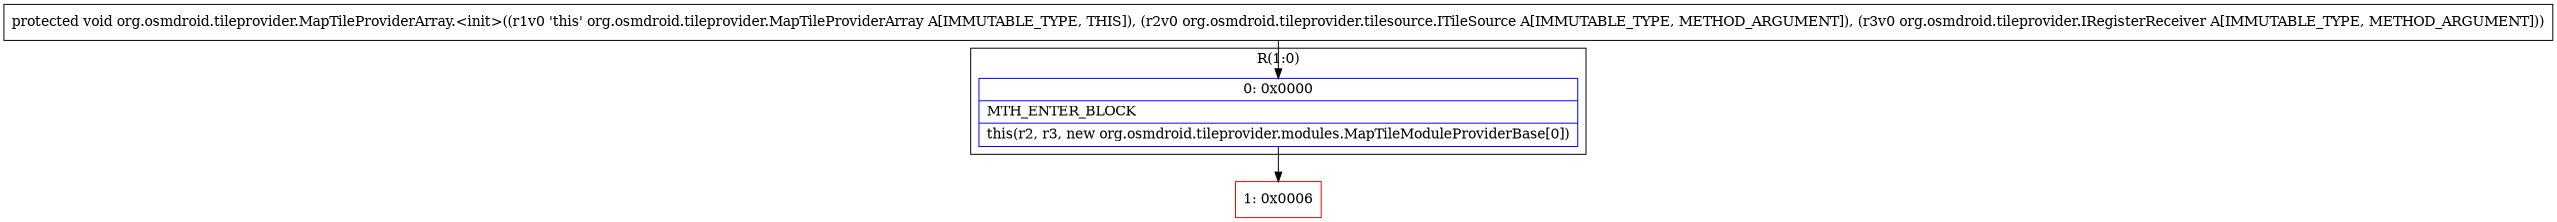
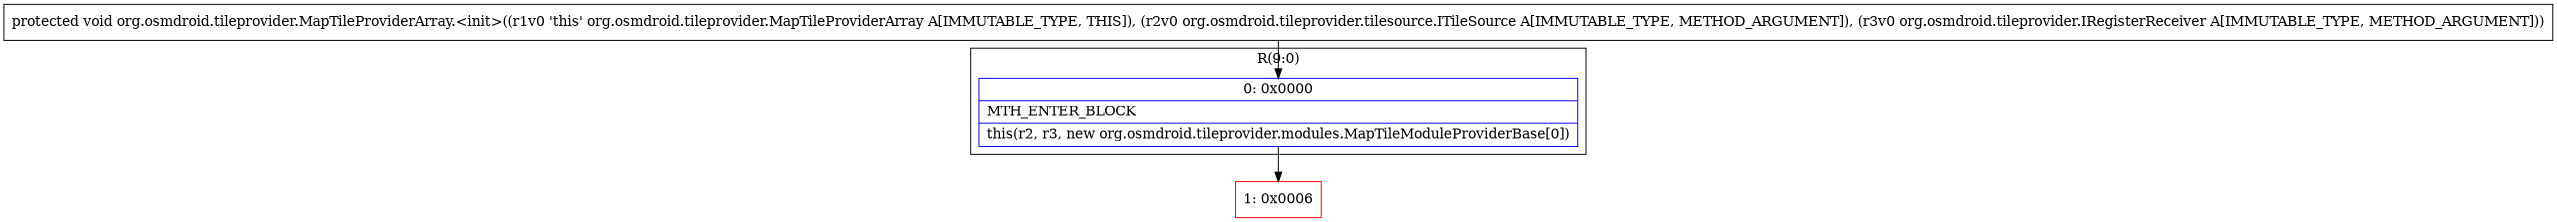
cluster "R(1:0)": label "R(1:0)" -> "R(9:0)"
